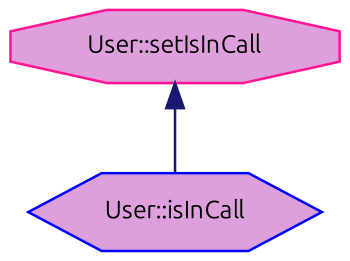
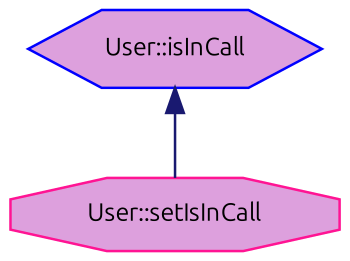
edge "User::isInCall" -> "User::setIsInCall": reversed
